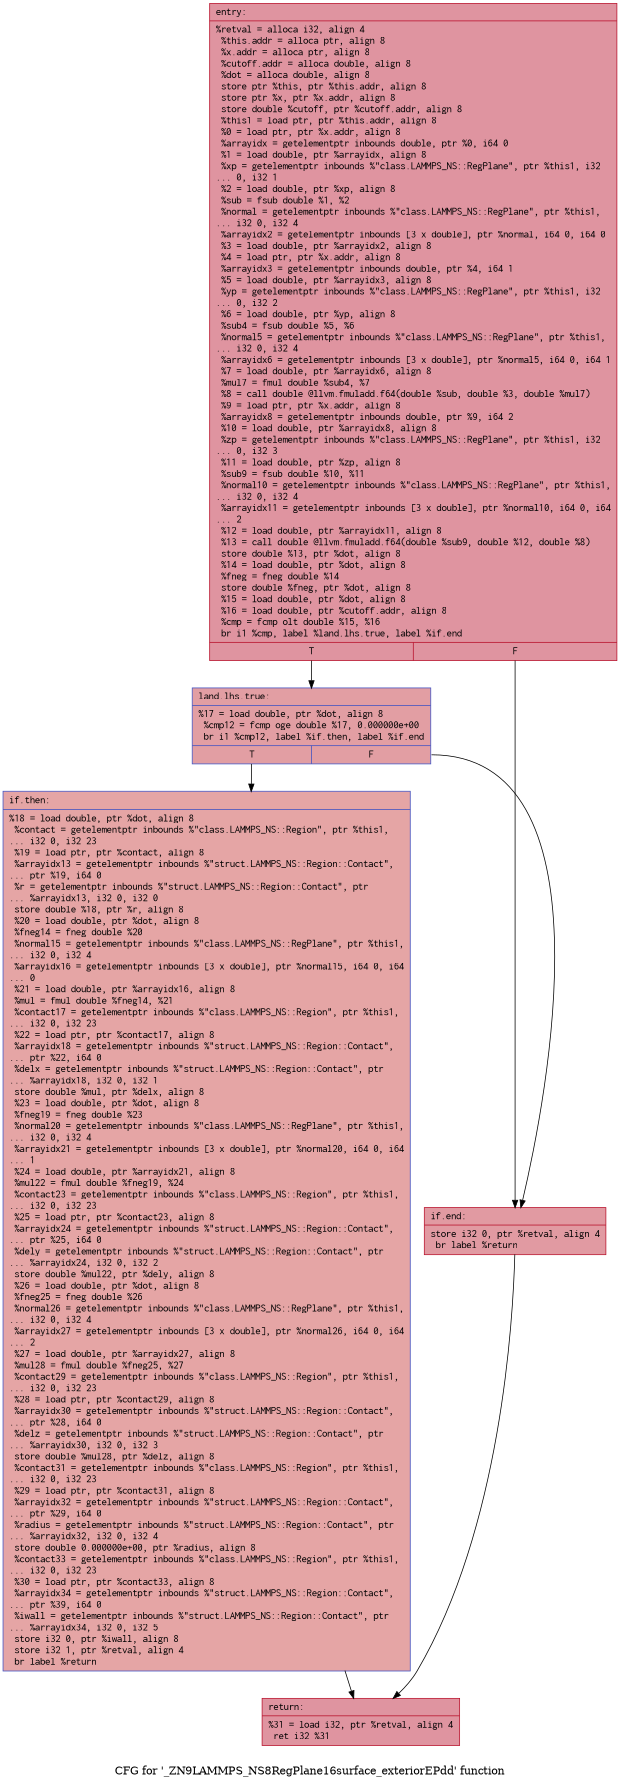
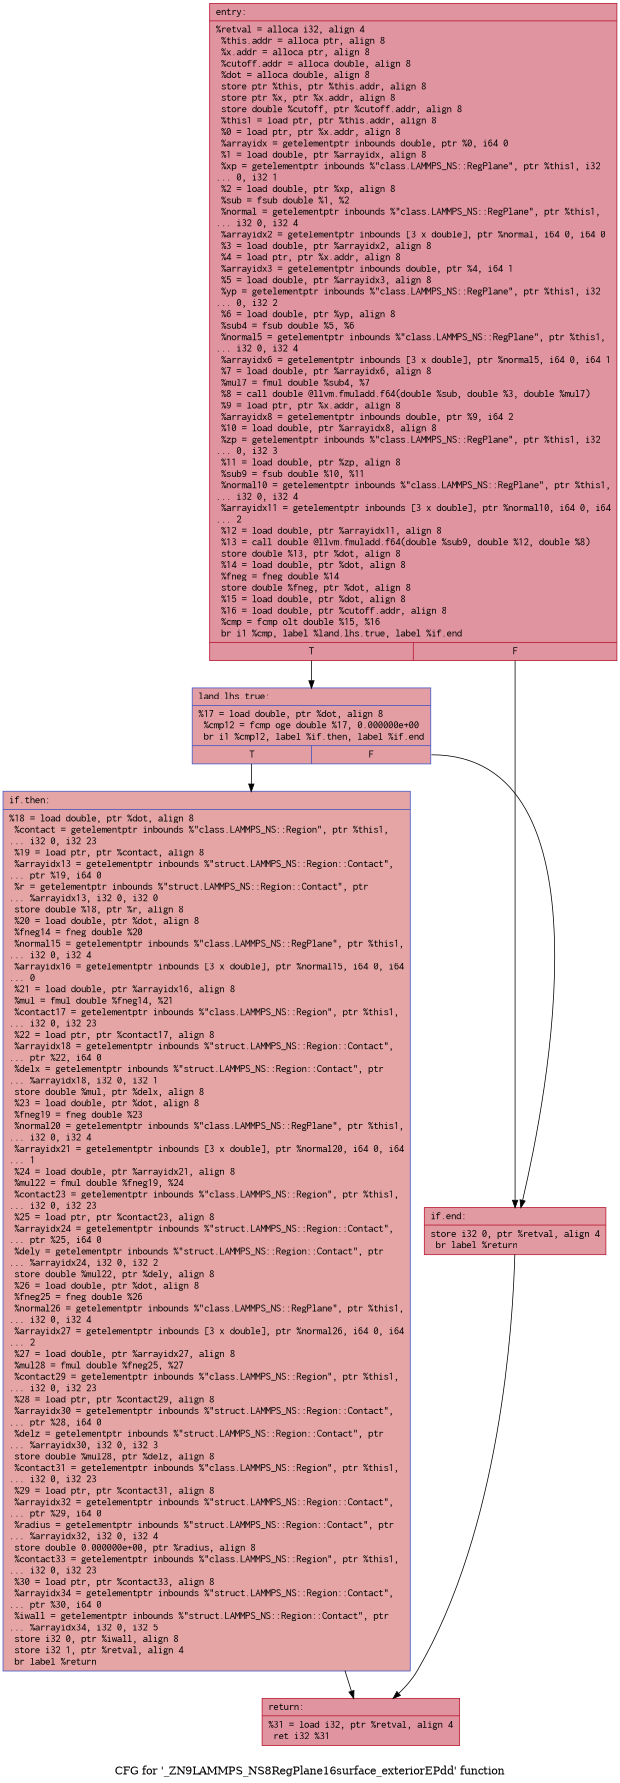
node "if.then:": text "... ptr %39, i64 0" -> "... ptr %30, i64 0"
